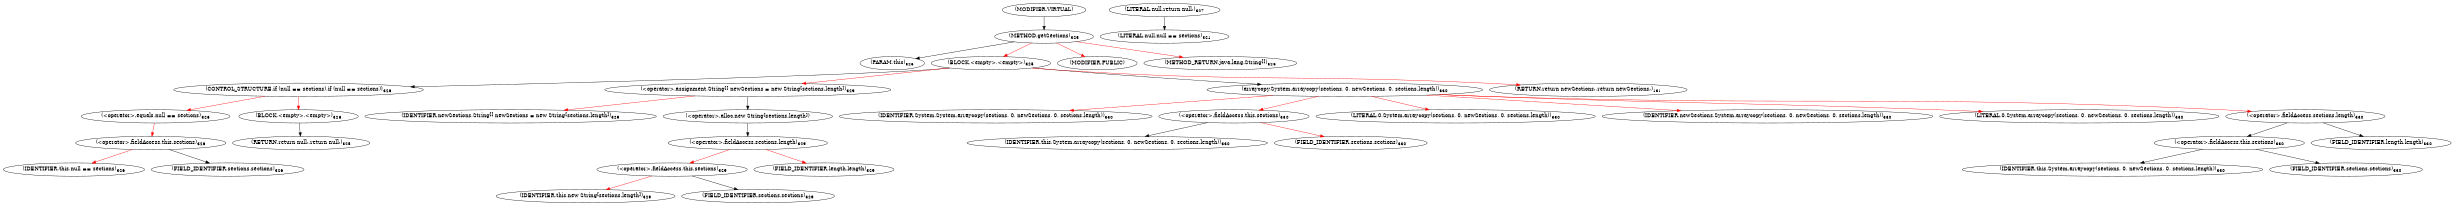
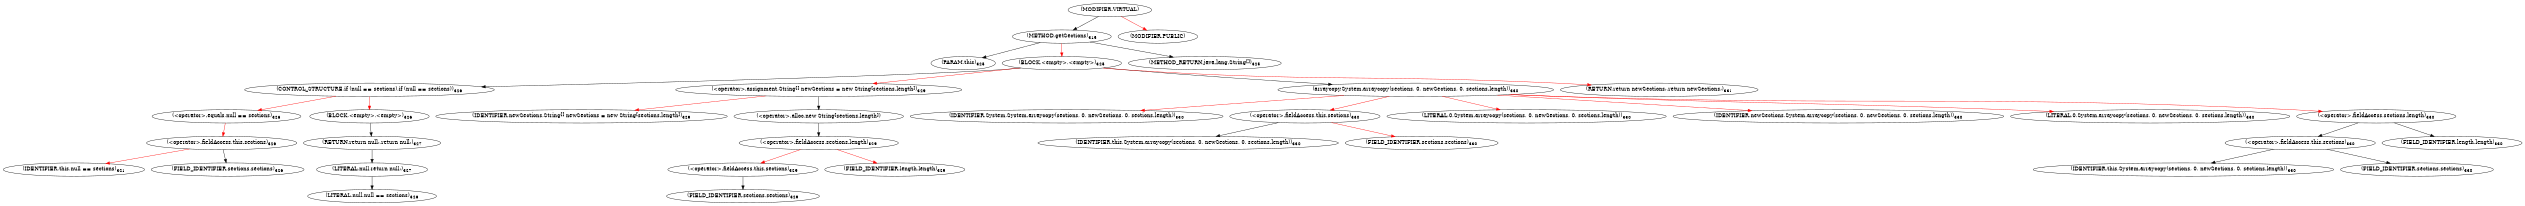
node "(METHOD,getSections)": text "325" -> "315"
node "(LITERAL,null,null == sections)": text "321" -> "326"
edge "(METHOD,getSections)" -> "(MODIFIER,PUBLIC)": now "(MODIFIER,VIRTUAL)" -> "(MODIFIER,PUBLIC)"
edge "(METHOD,getSections)" -> "(METHOD_RETURN,java.lang.String[])": color red -> black
node "(RETURN,return newSections;,return newSections;)": text "131" -> "331"
node "(RETURN,return null;,return null;)": text "325" -> "327"
edge "(RETURN,return null;,return null;)" -> "(LITERAL,null,return null;)": added
node "(IDENTIFIER,this,null == sections)": text "326" -> "321"
node "(IDENTIFIER,this,new String[sections.length])": removed
